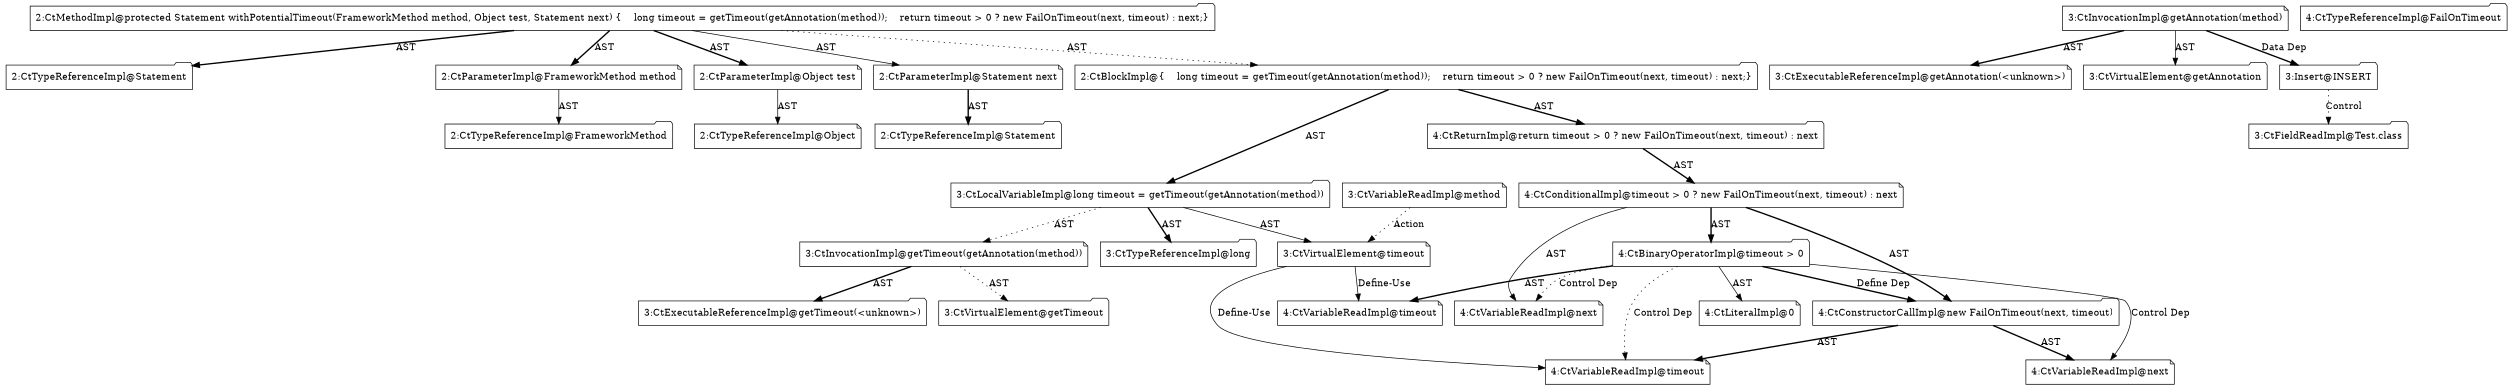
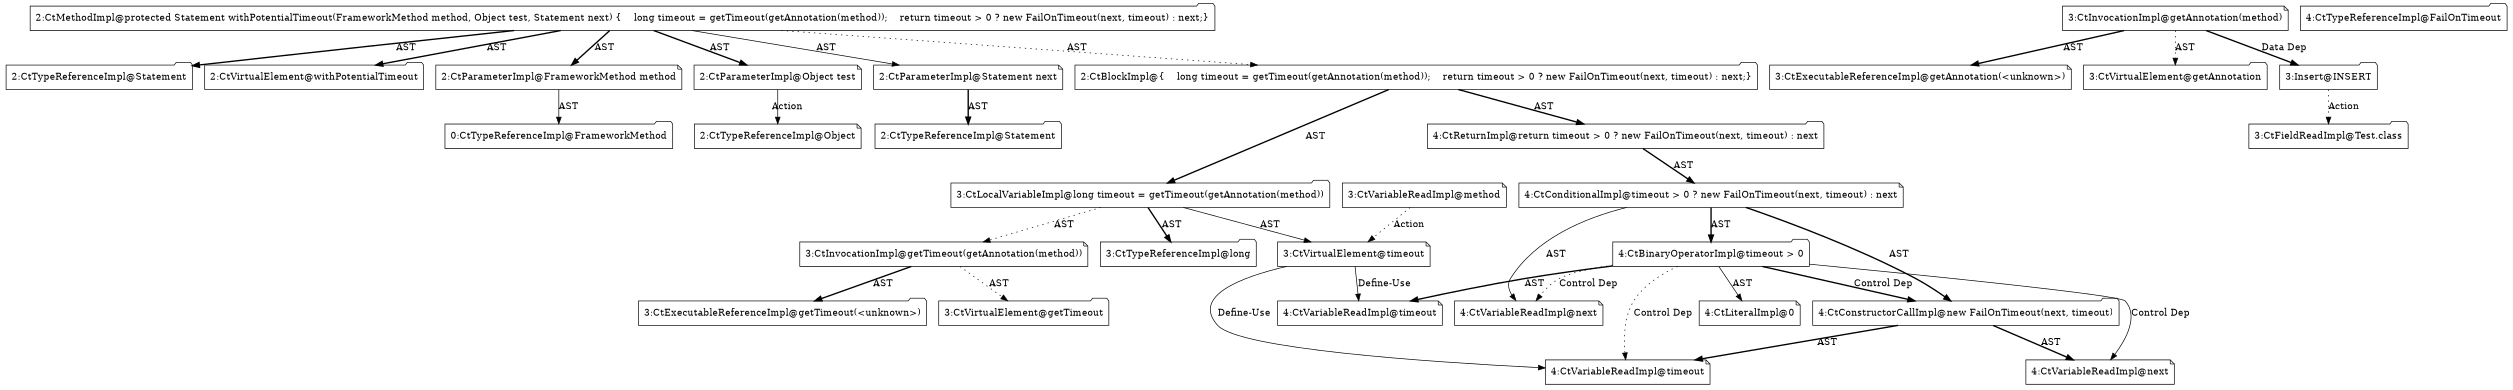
edge "3:CtInvocationImpl@getAnnotation(method)" -> "3:CtVirtualElement@getAnnotation": style solid -> dotted
node "2:CtVirtualElement@withPotentialTimeout": added
edge "2:CtParameterImpl@Object test" -> "2:CtTypeReferenceImpl@Object": label "AST" -> "Action"
edge "3:Insert@INSERT" -> "3:CtFieldReadImpl@Test.class": label "Control" -> "Action"
node "2:CtTypeReferenceImpl@FrameworkMethod": label "2:CtTypeReferenceImpl@FrameworkMethod" -> "0:CtTypeReferenceImpl@FrameworkMethod"
edge "4:CtBinaryOperatorImpl@timeout > 0" -> "4:CtConstructorCallImpl@new FailOnTimeout(next, timeout)": label "Define Dep" -> "Control Dep"
